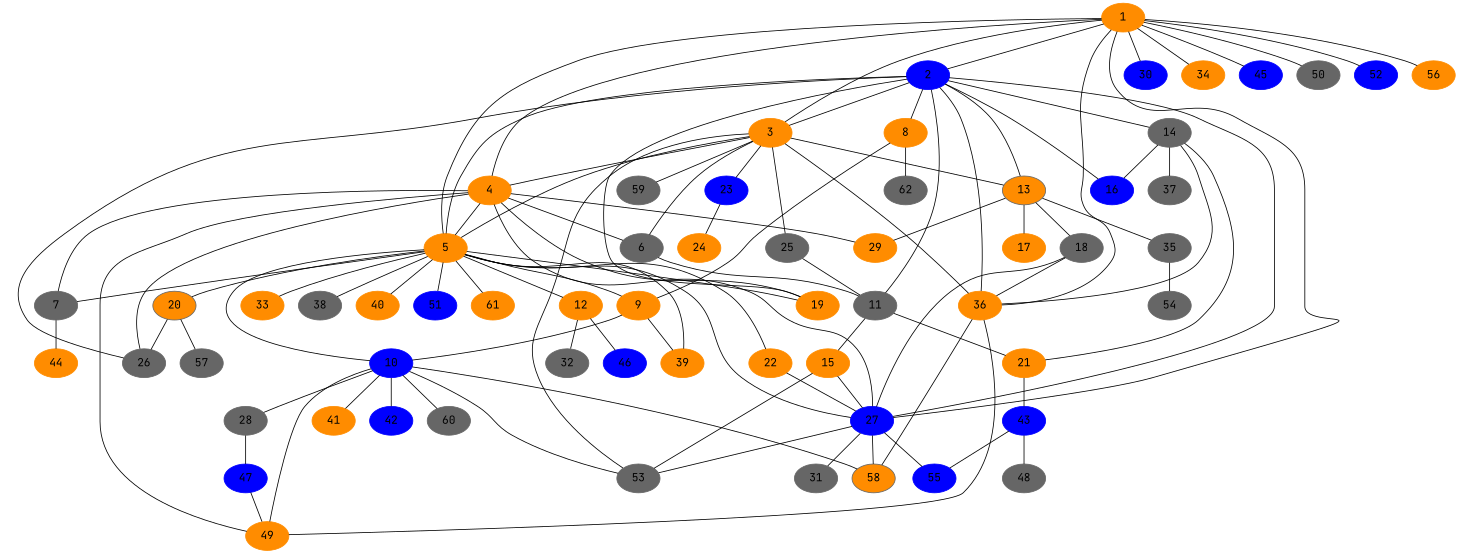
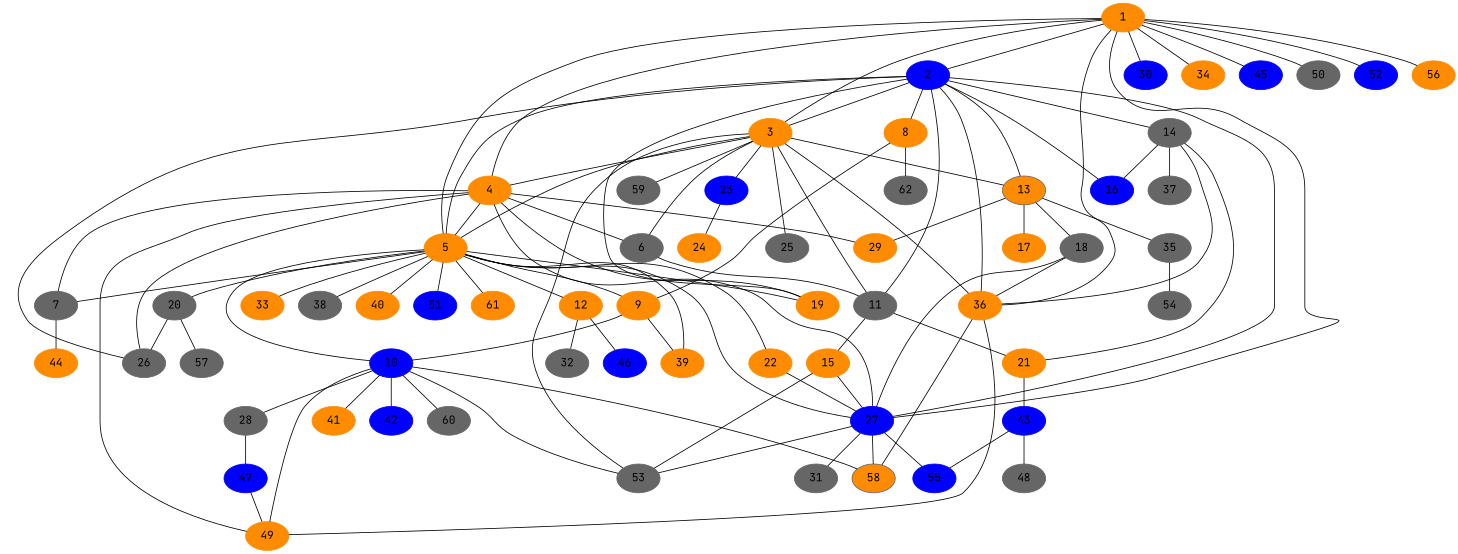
edge "25" -- "11": now "3" -- "11"
node "20": fillcolor darkorange -> gray40
